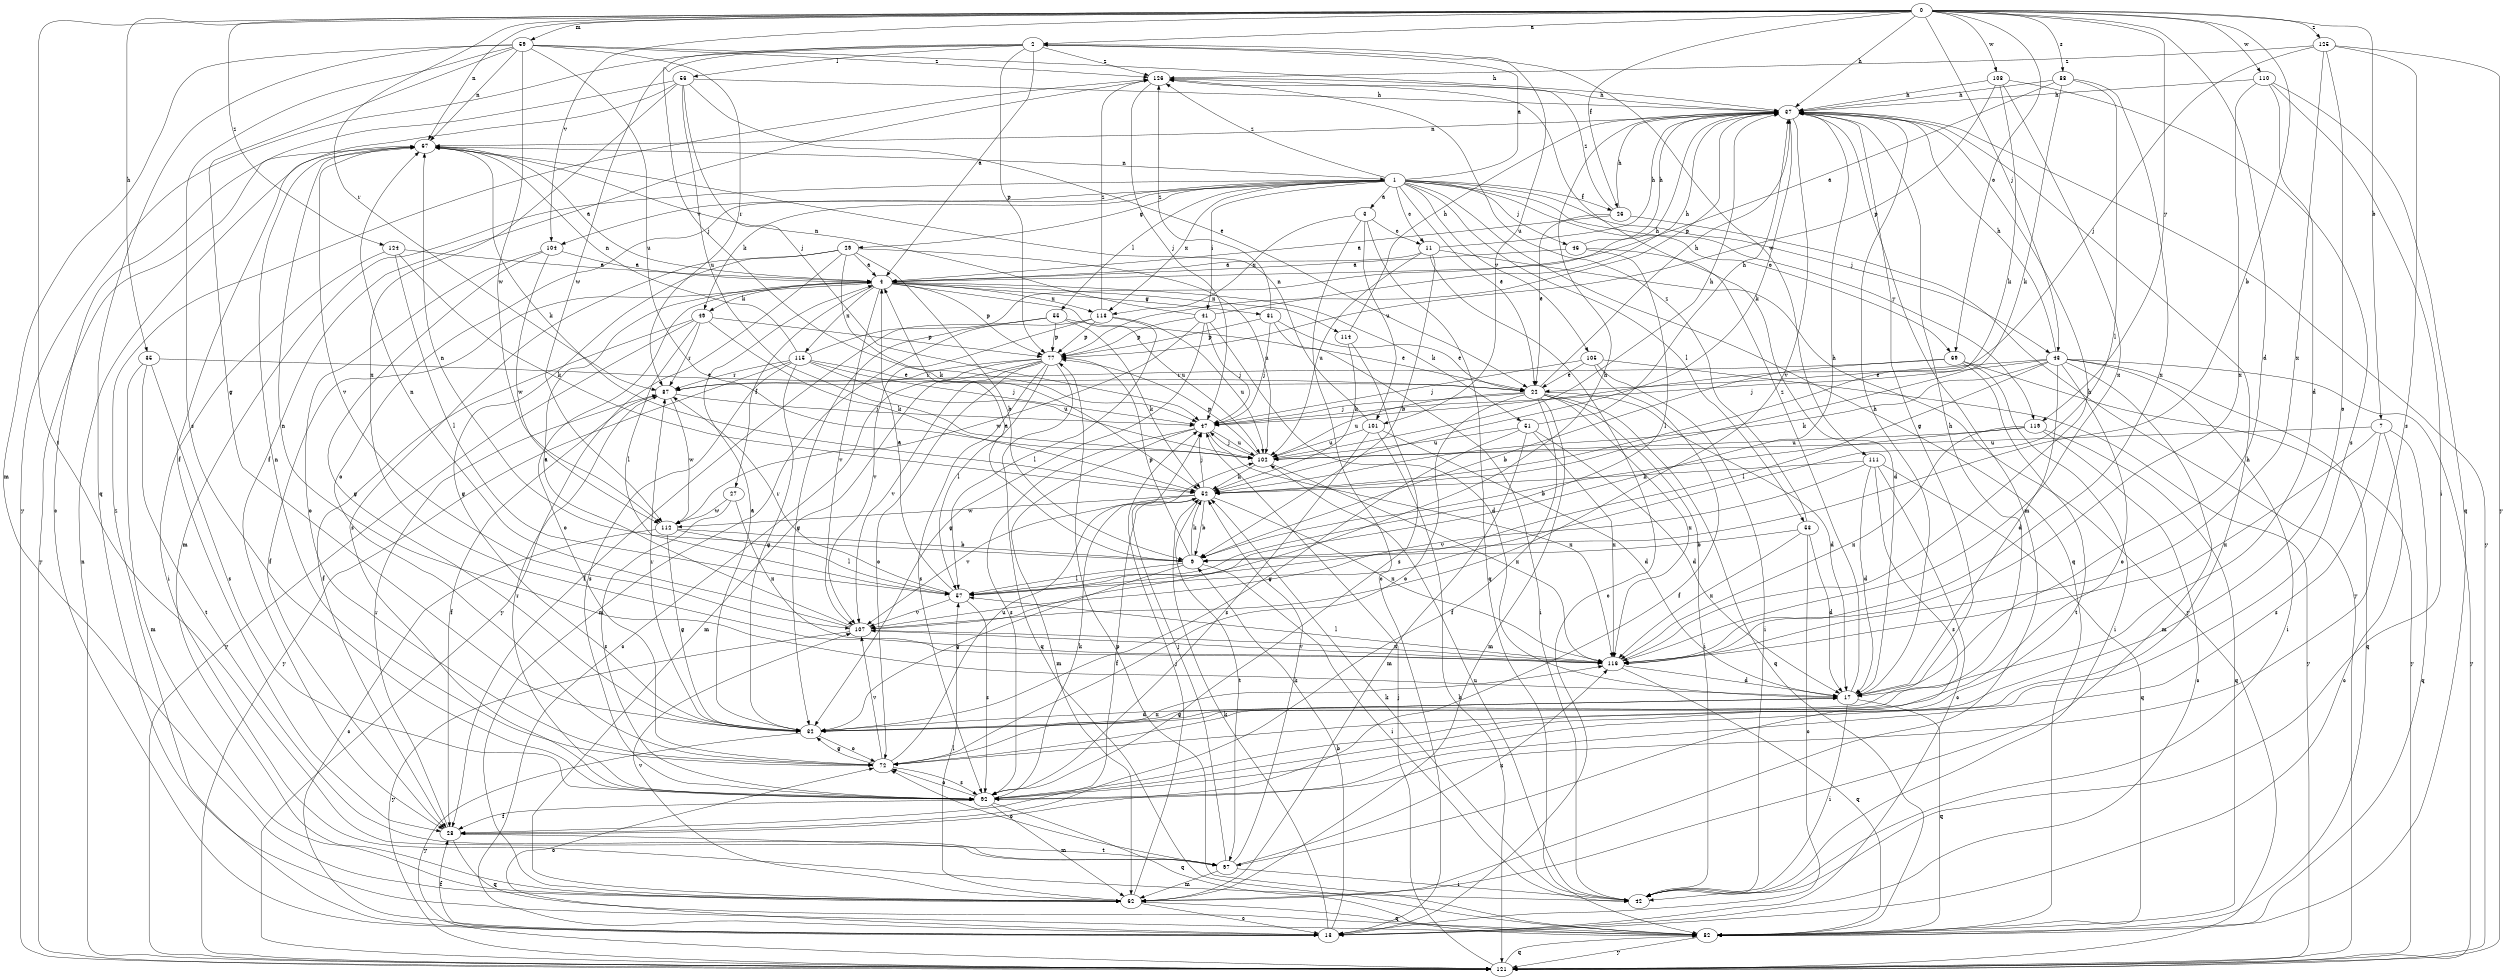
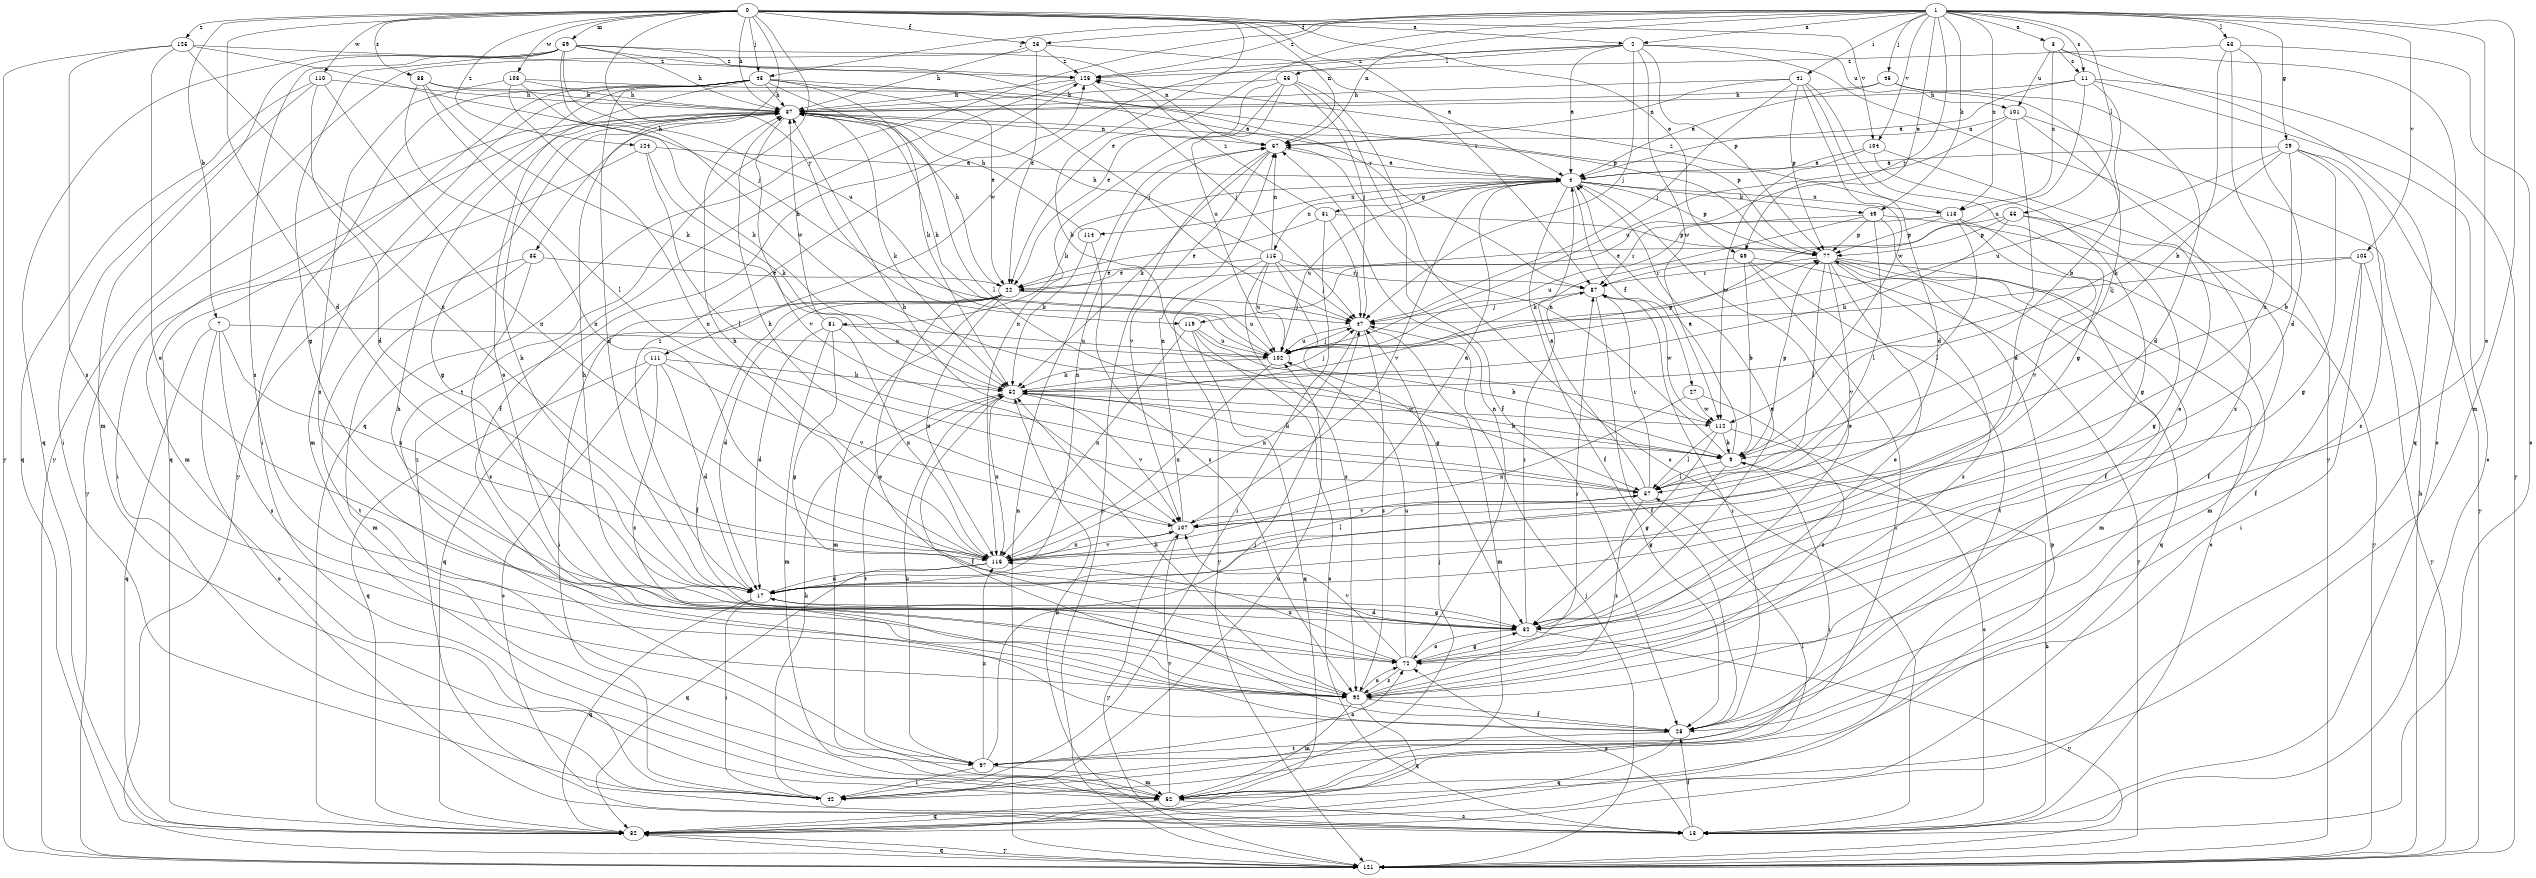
edge "67" -> "1": reversed
node "51": label "51" -> "81"
